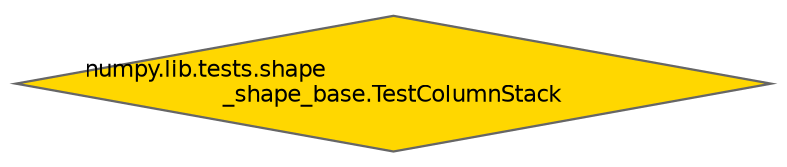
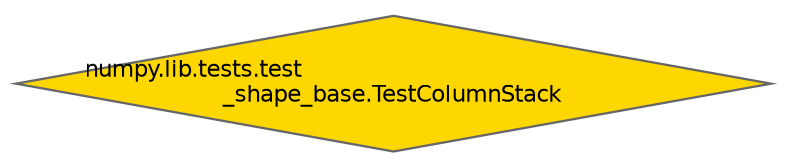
node "numpy.lib.tests.shape _shape_base.TestColumnStack": label "numpy.lib.tests.shape _shape_base.TestColumnStack" -> "numpy.lib.tests.test _shape_base.TestColumnStack"
